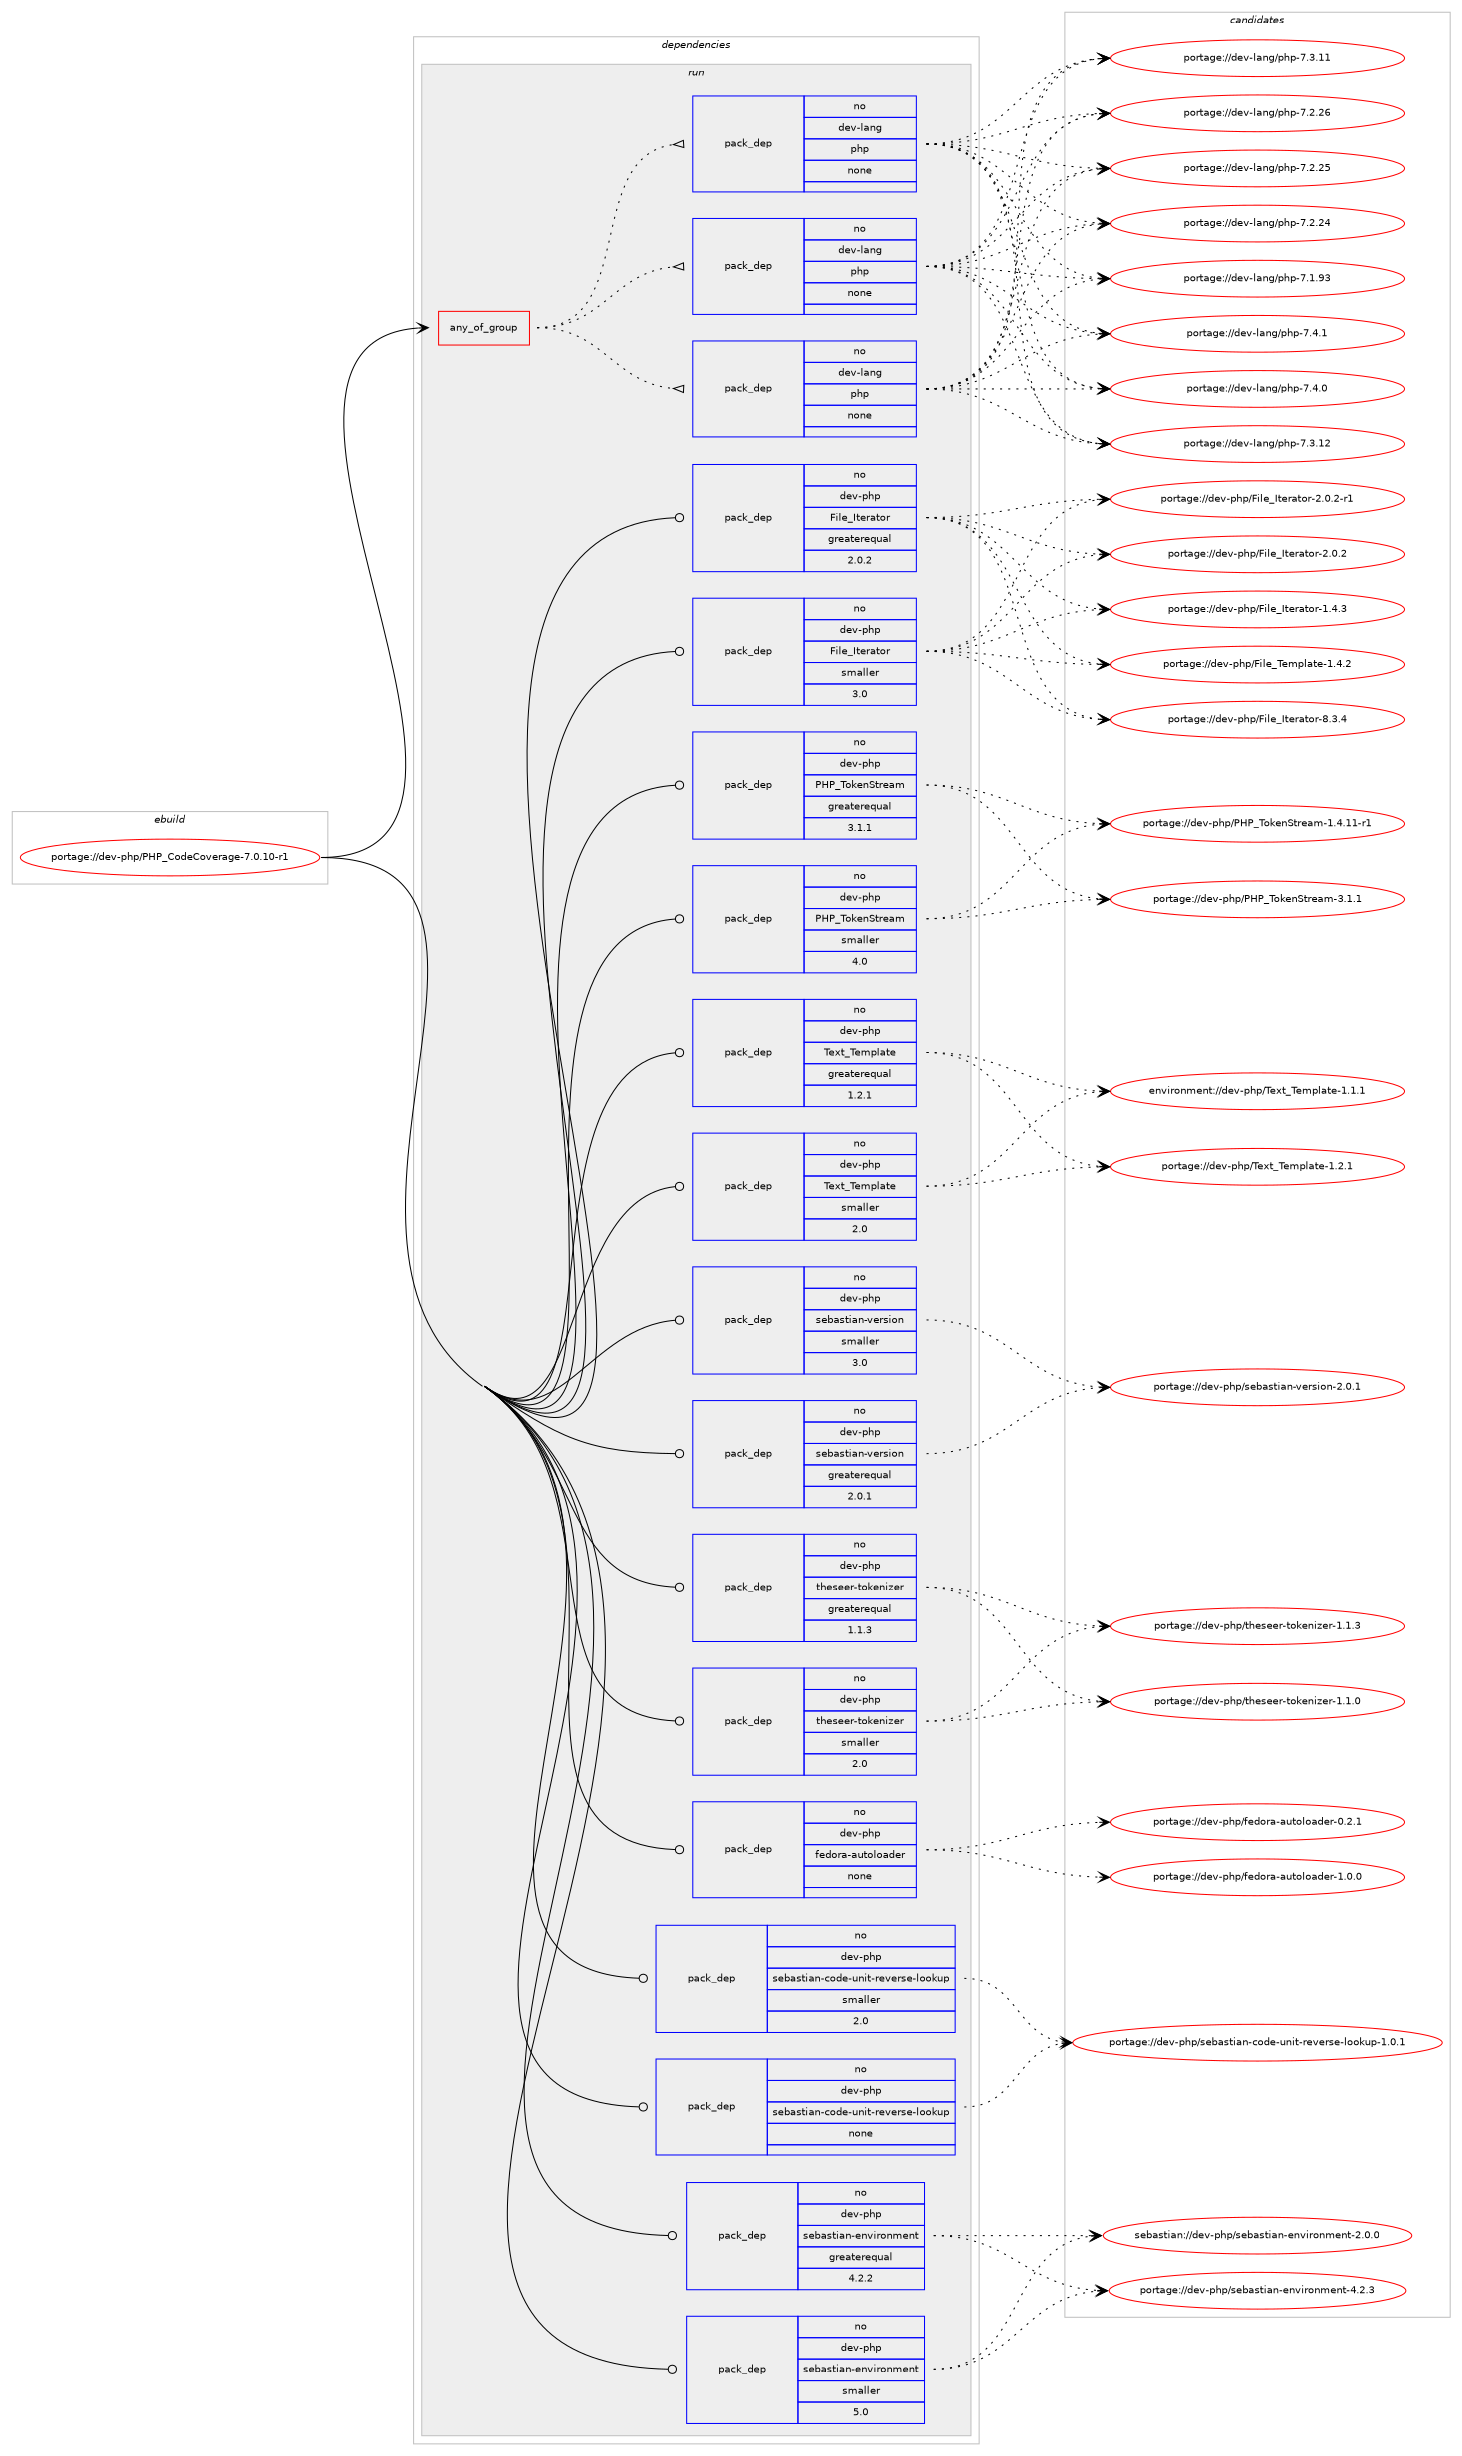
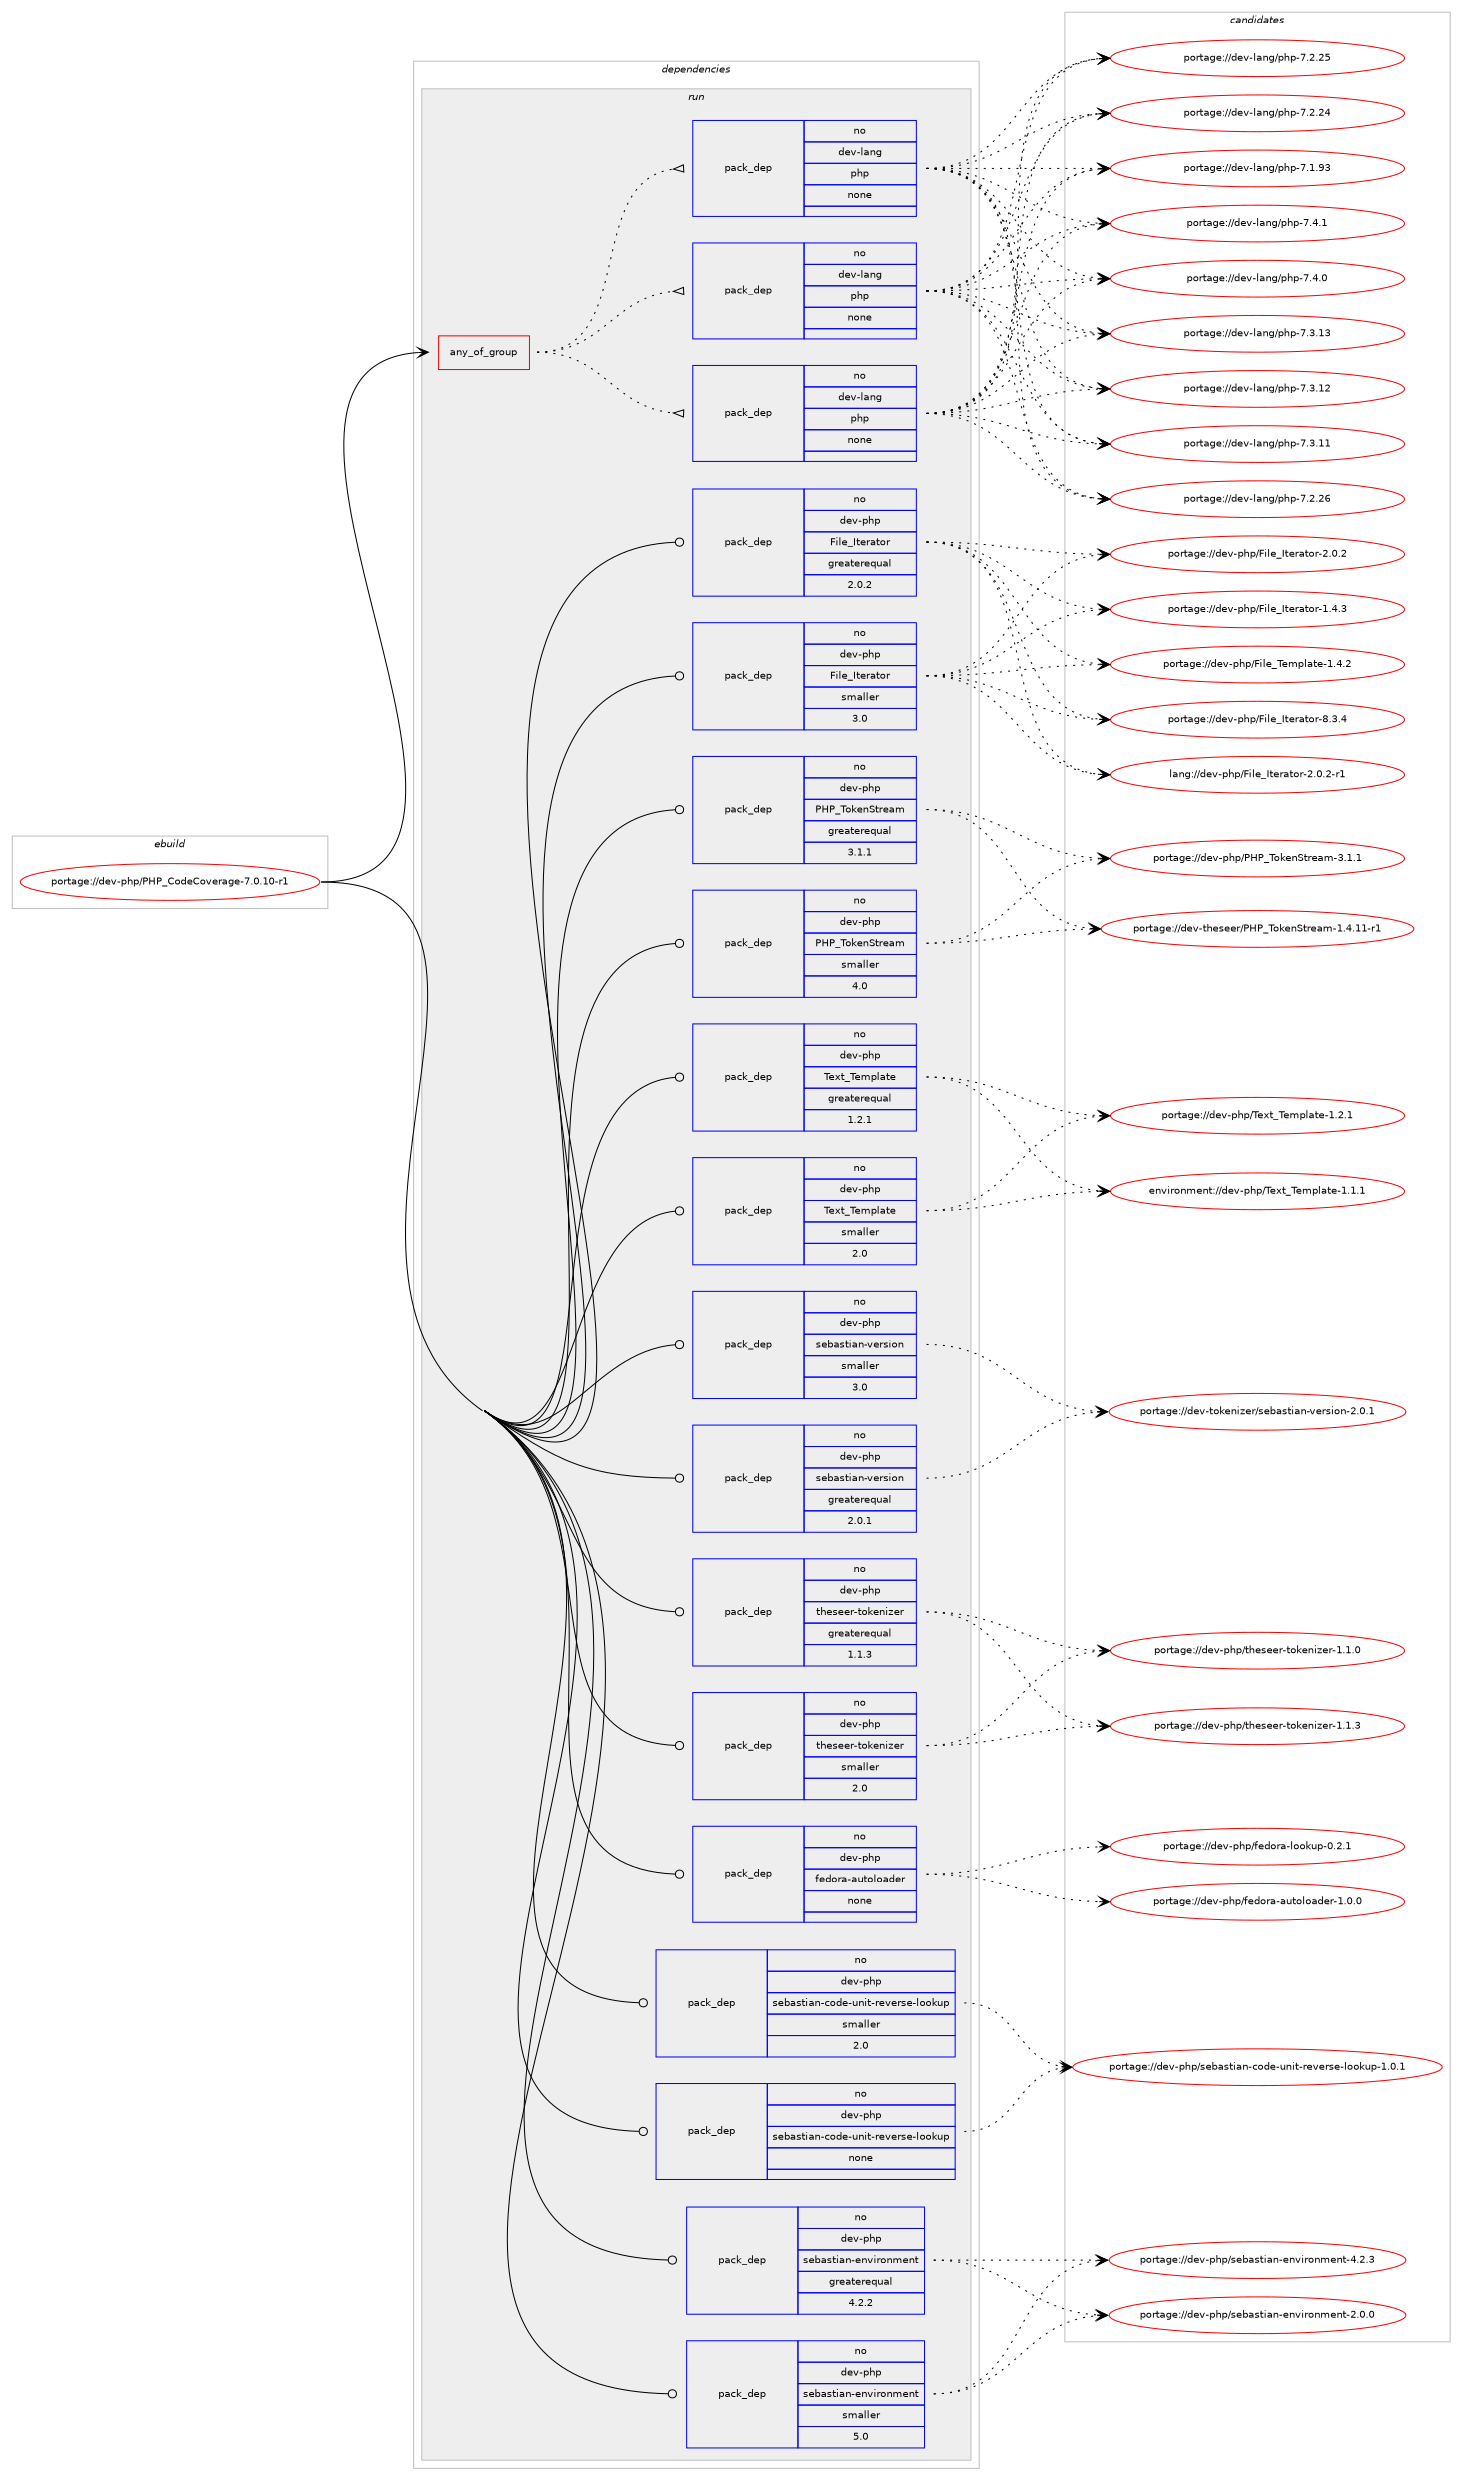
node "portage://dev-lang/php-7.3.13": added
node "portage://dev-php/File_Iterator-2.0.2-r1": label "portage://dev-php/File_Iterator-2.0.2-r1" -> "lang://dev-php/File_Iterator-2.0.2-r1"
node "portage://dev-php/PHP_TokenStream-1.4.11-r1": label "portage://dev-php/PHP_TokenStream-1.4.11-r1" -> "portage://dev-theseer/PHP_TokenStream-1.4.11-r1"
node "portage://dev-php/sebastian-version-2.0.1": label "portage://dev-php/sebastian-version-2.0.1" -> "portage://dev-tokenizer/sebastian-version-2.0.1"
node "portage://dev-php/fedora-autoloader-0.2.1": label "portage://dev-php/fedora-autoloader-0.2.1" -> "portage://dev-php/fedora-lookup-0.2.1"
node "sebastian://dev-php/sebastian-environment-2.0.0": label "sebastian://dev-php/sebastian-environment-2.0.0" -> "portage://dev-php/sebastian-environment-2.0.0"
